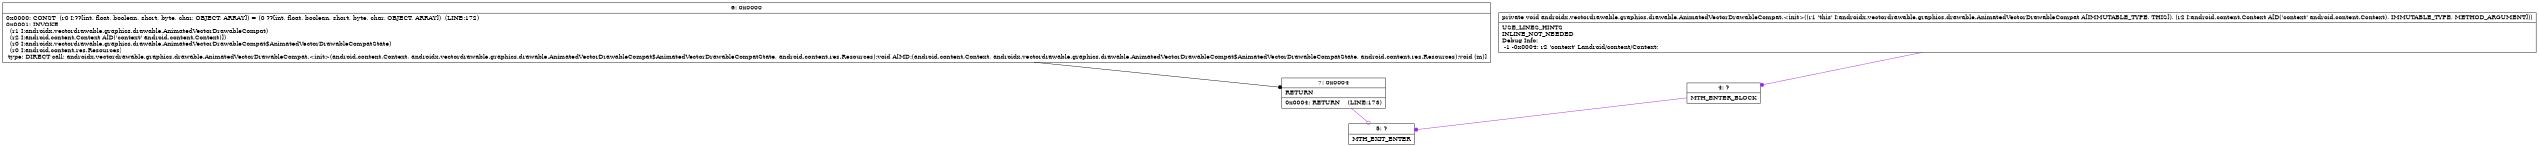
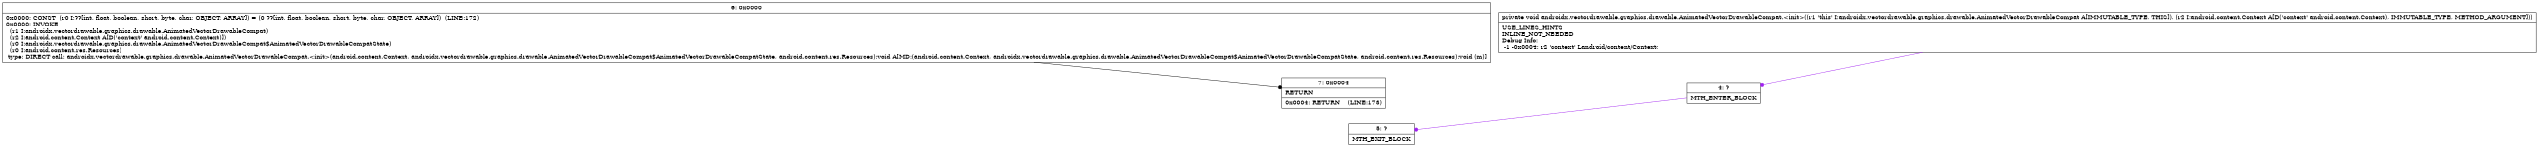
node "6: 0x0000": text "0x0001: INVOKE" -> "0x0000: INVOKE"
edge "7: 0x0004" -> "5: ?": removed
node "5: ?": text "MTH_EXIT_ENTER" -> "MTH_EXIT_BLOCK"
